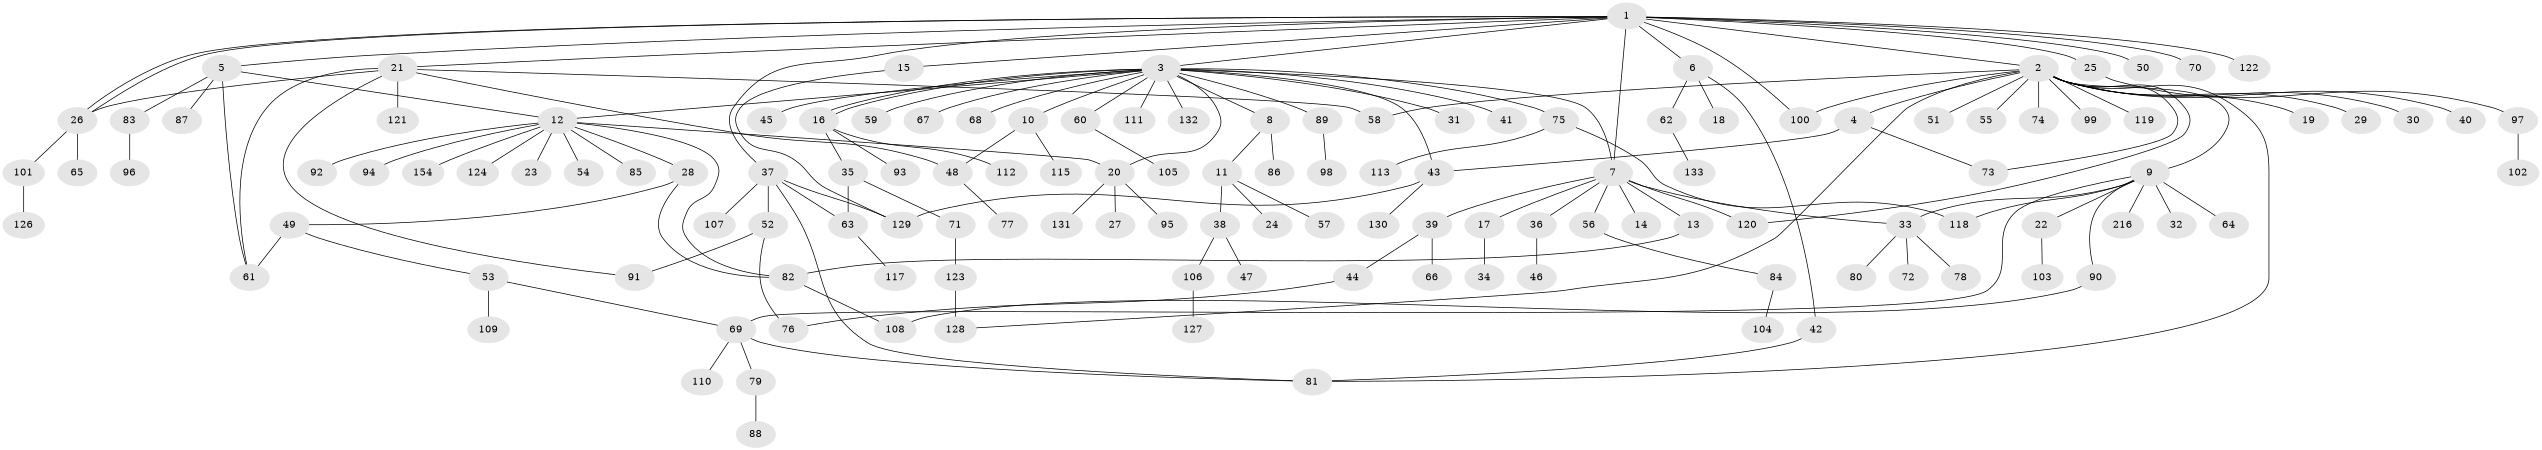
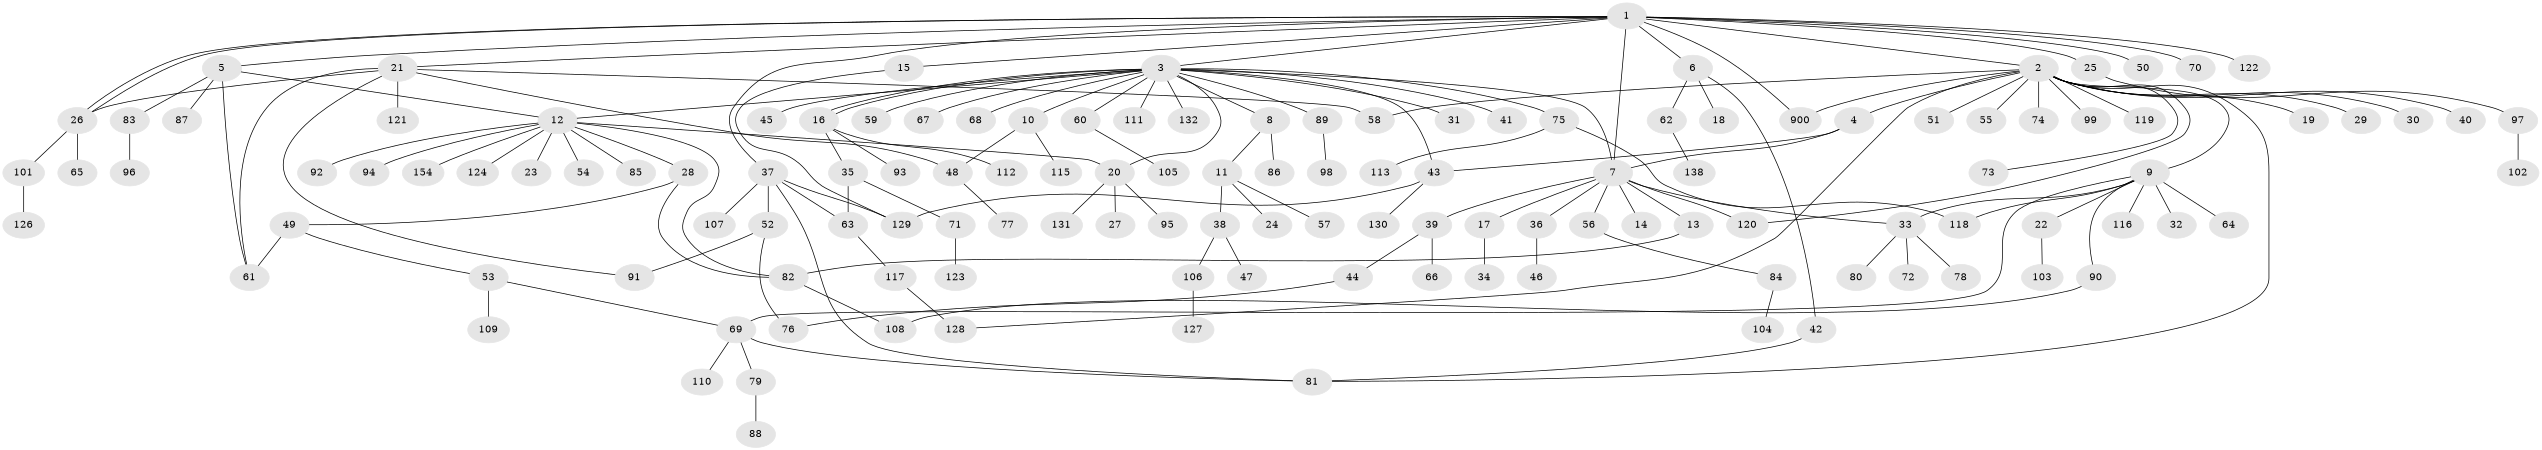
node "100": label "100" -> "900"
edge "4" -- "73": now "4" -- "7"
node "133": label "133" -> "138"
node "216": label "216" -> "116"
edge "123" -- "128": now "117" -- "128"
